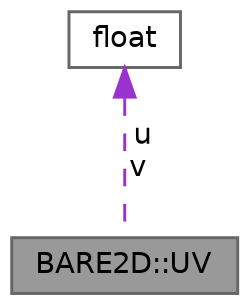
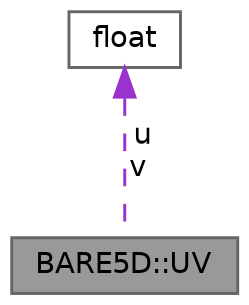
node "BARE2D::UV": label "BARE2D::UV" -> "BARE5D::UV"
